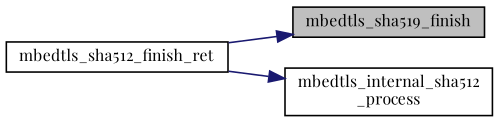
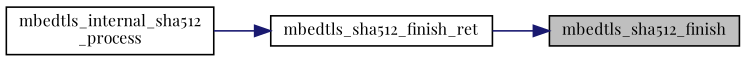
node "mbedtls_sha519_finish": label "mbedtls_sha519_finish" -> "mbedtls_sha512_finish"
edge "mbedtls_sha512_finish_ret" -> "mbedtls_internal_sha512 _process": reversed
